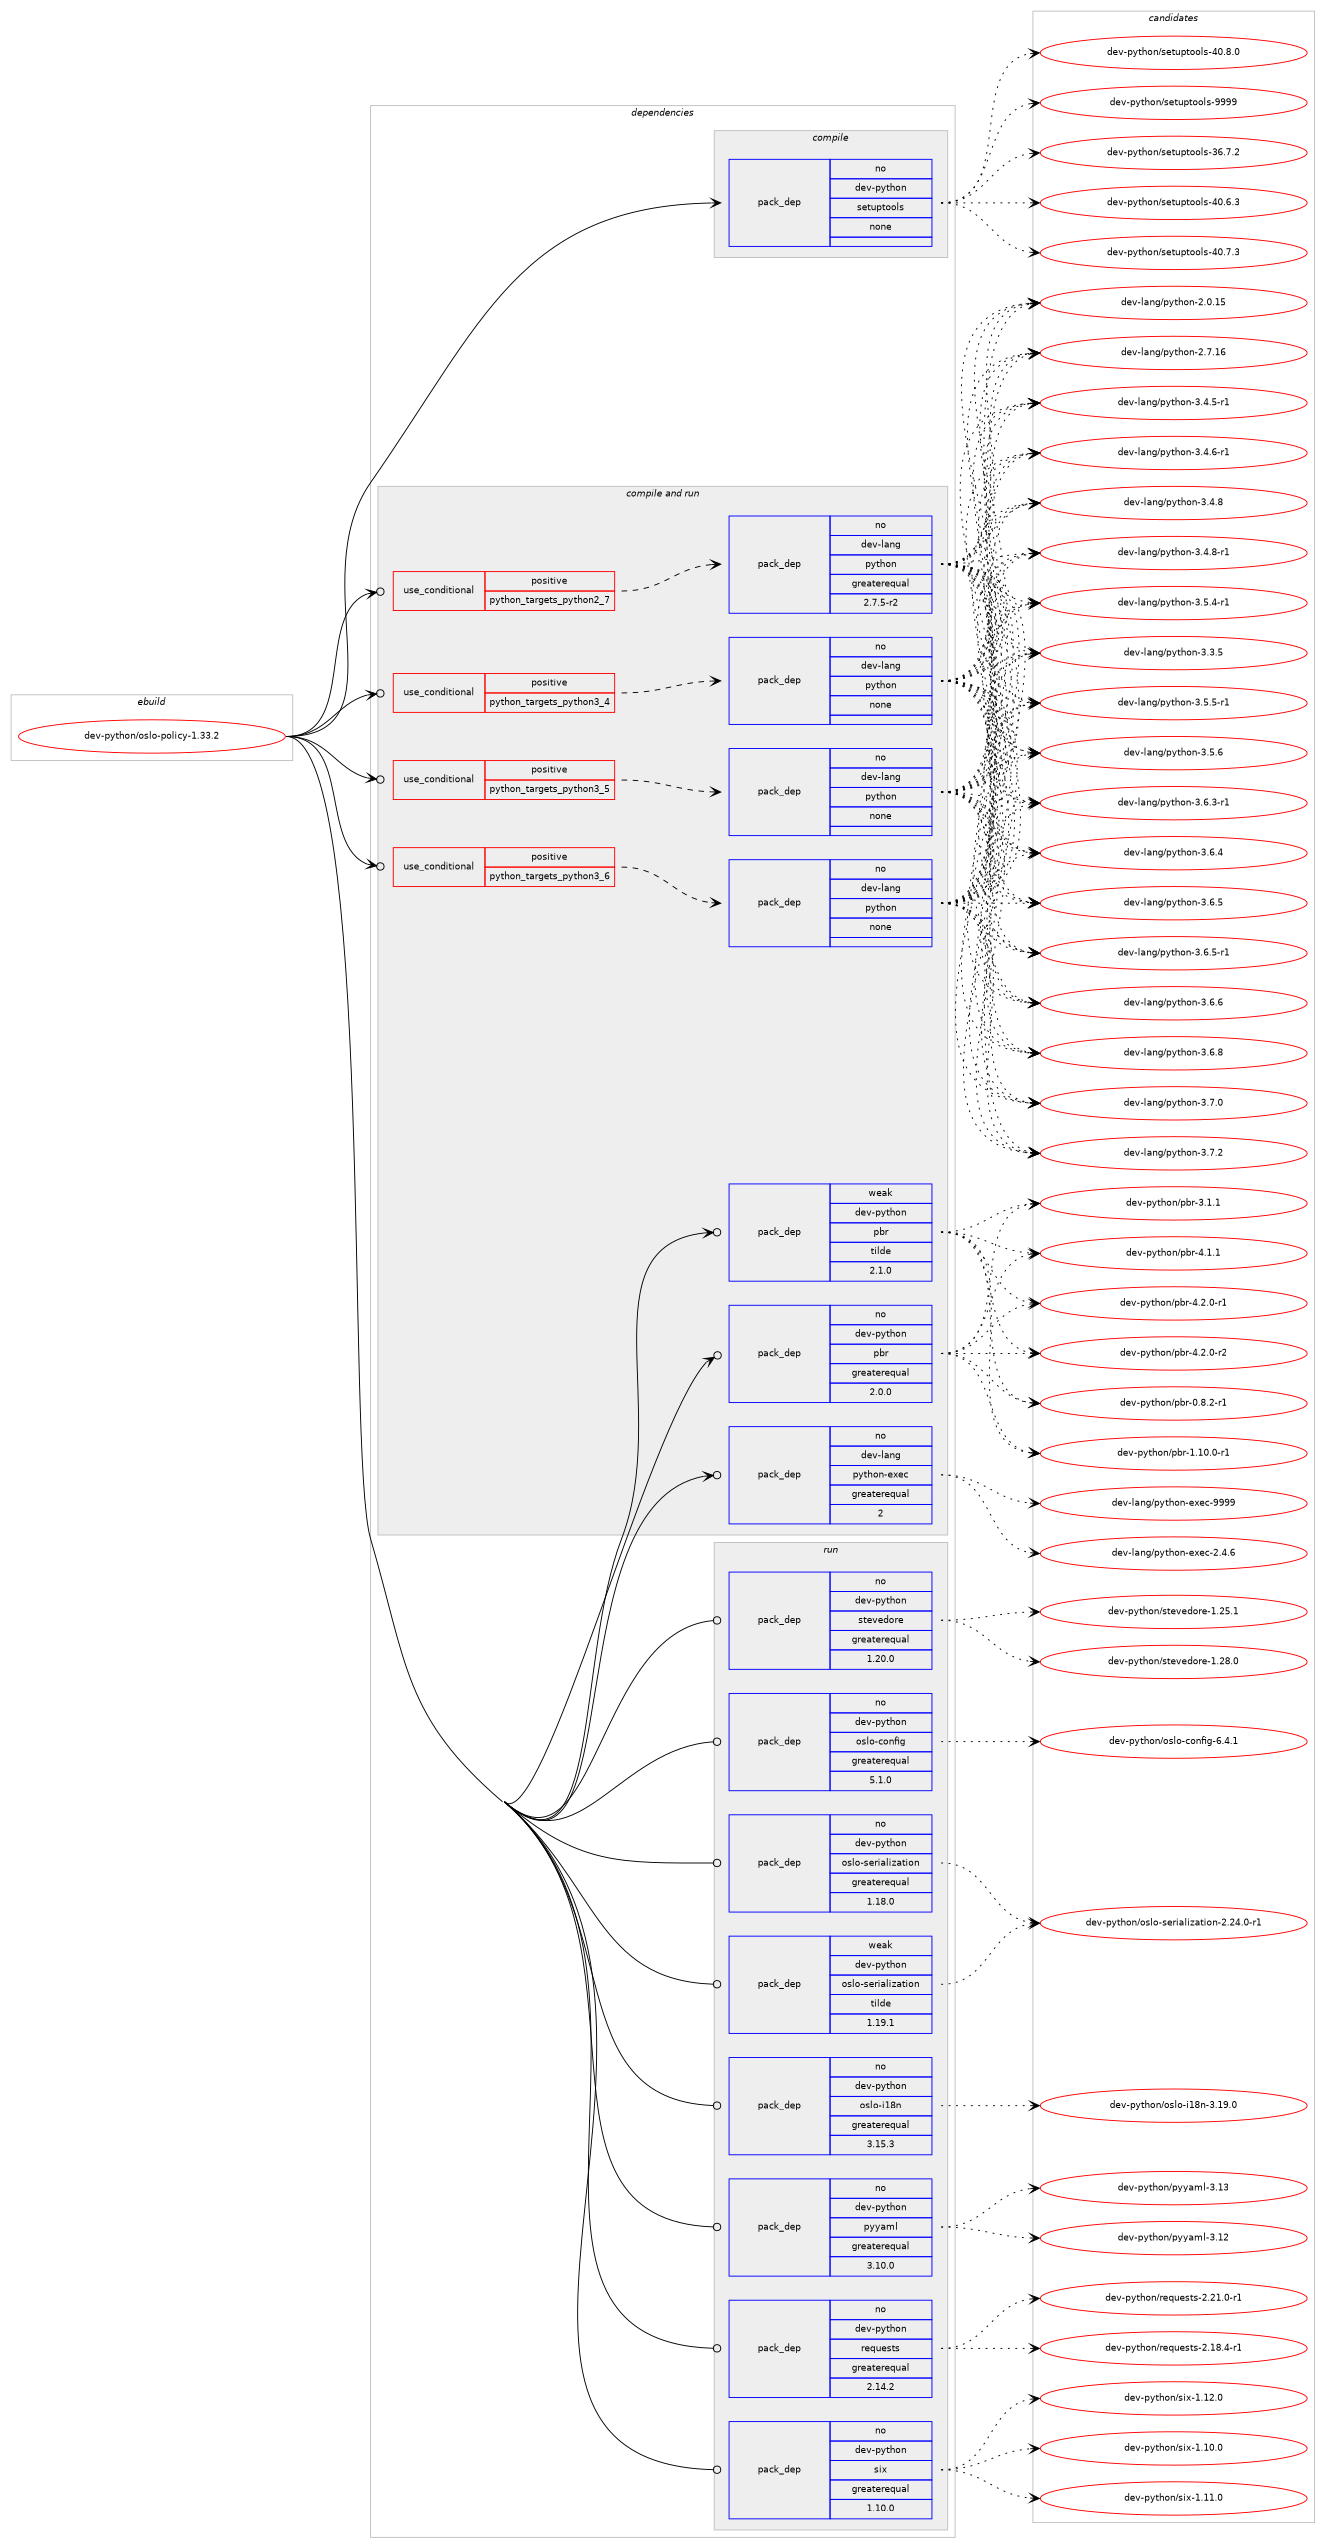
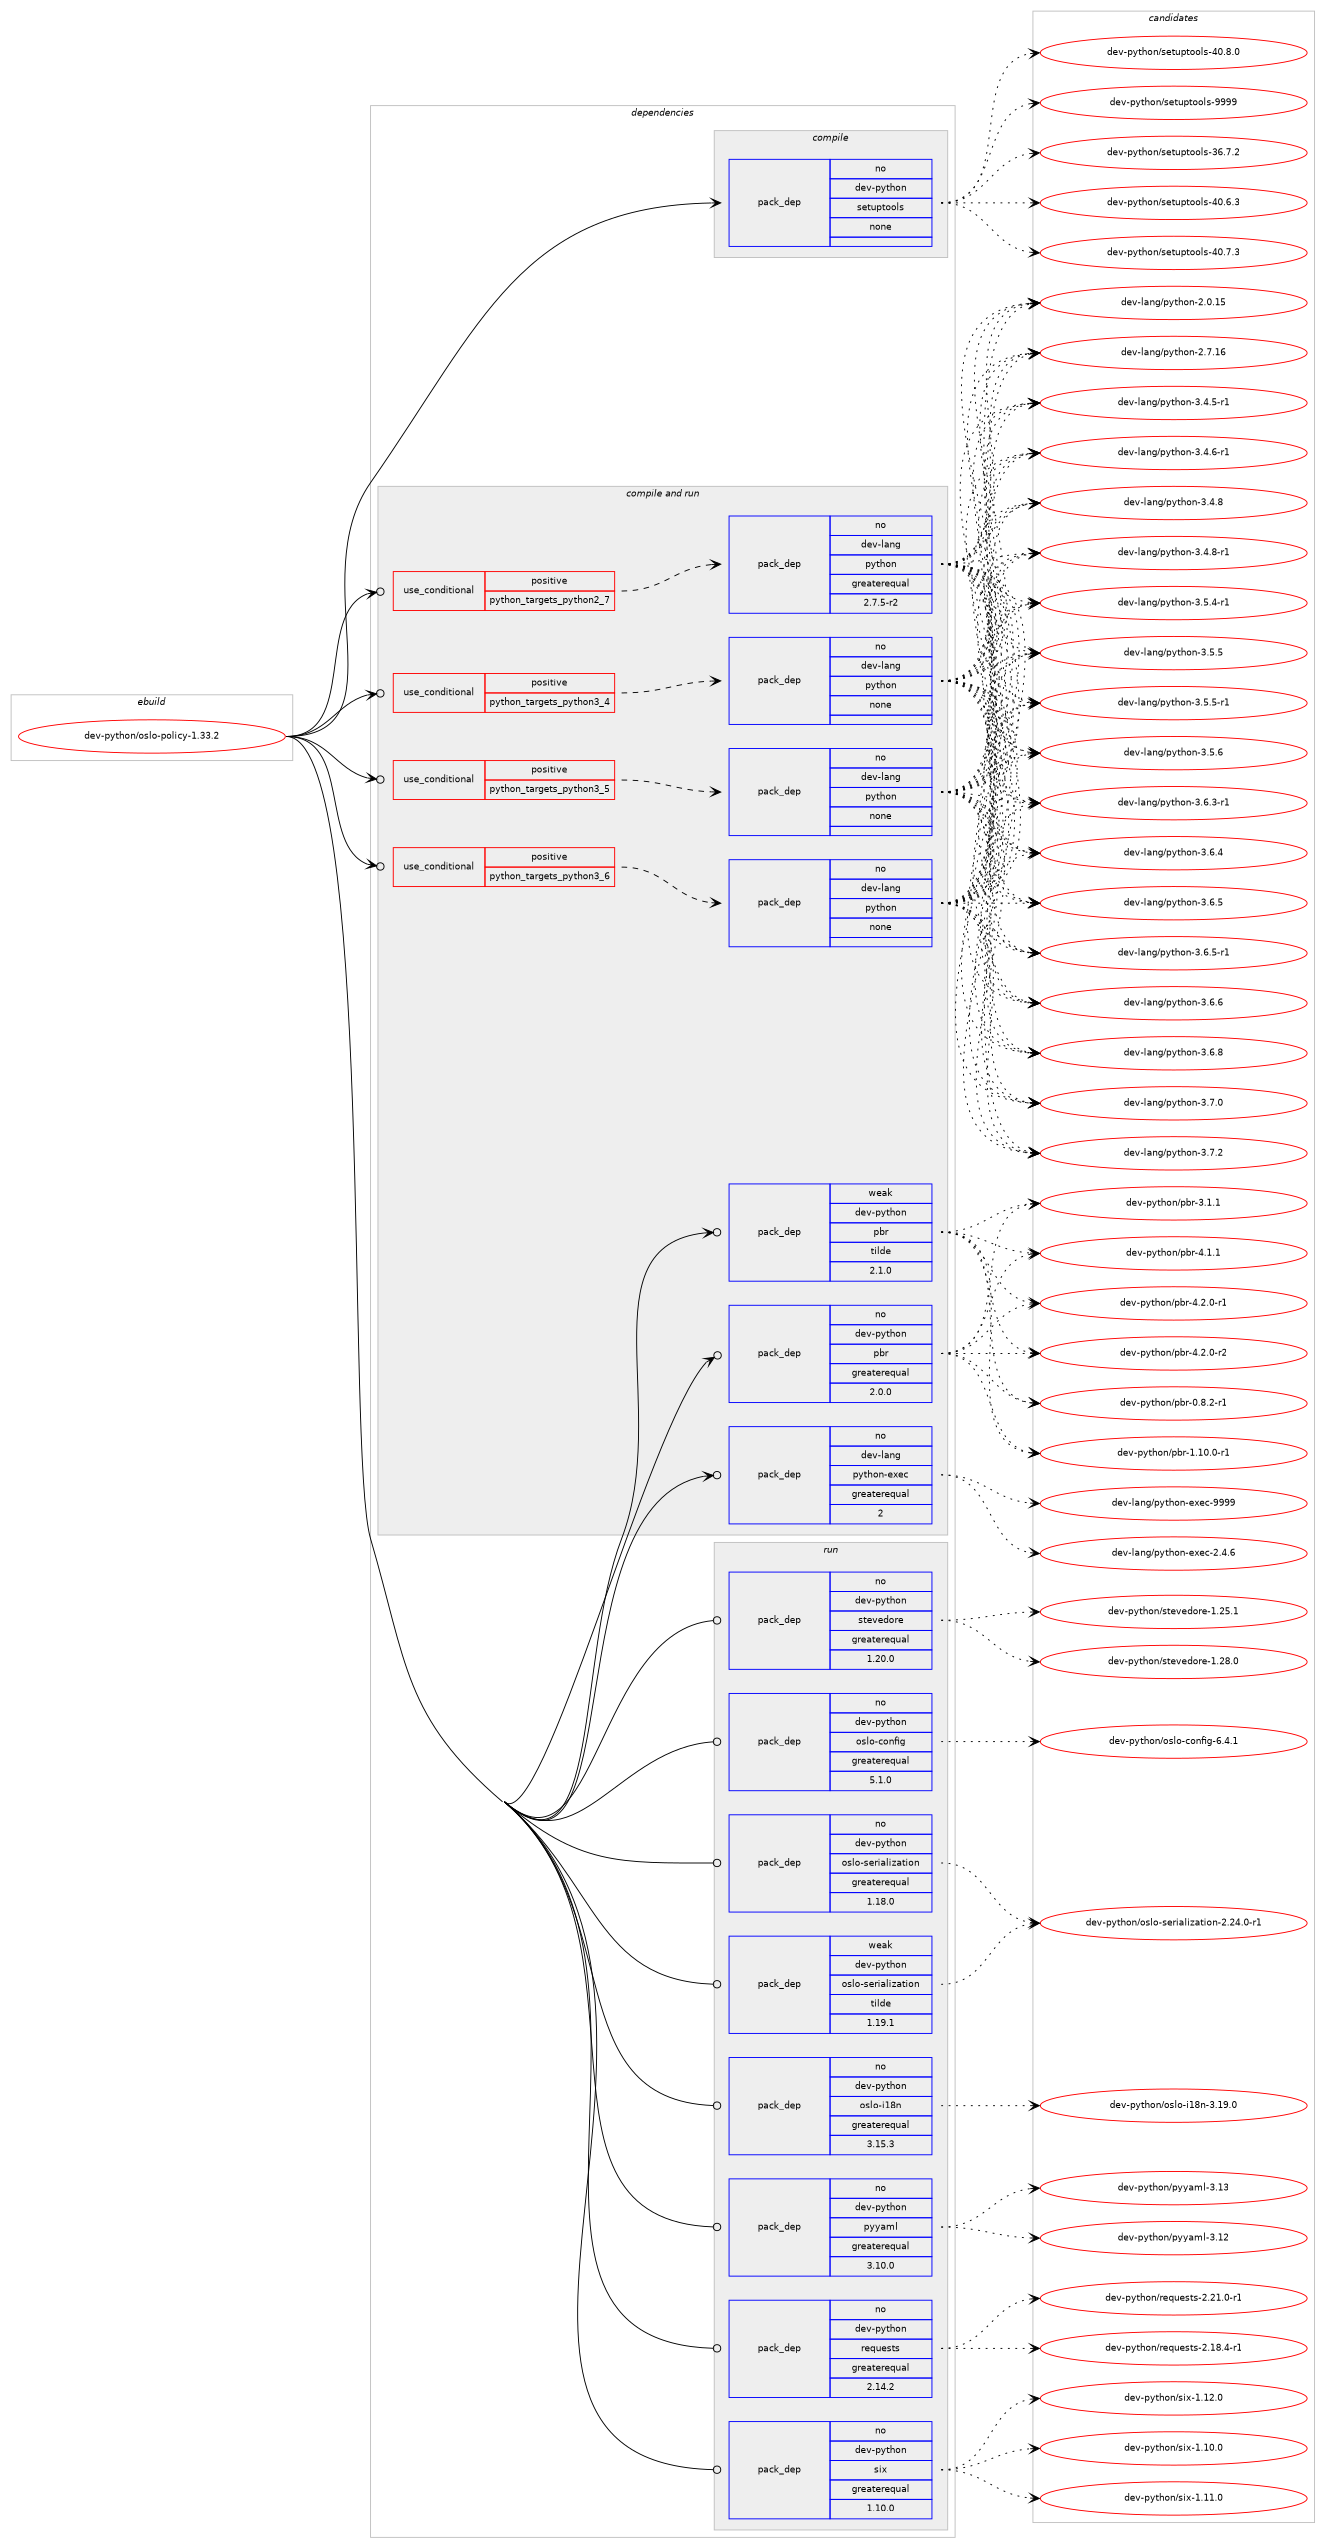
node "dev-lang/python-3.3.5": label "dev-lang/python-3.3.5" -> "dev-lang/python-3.5.5"
